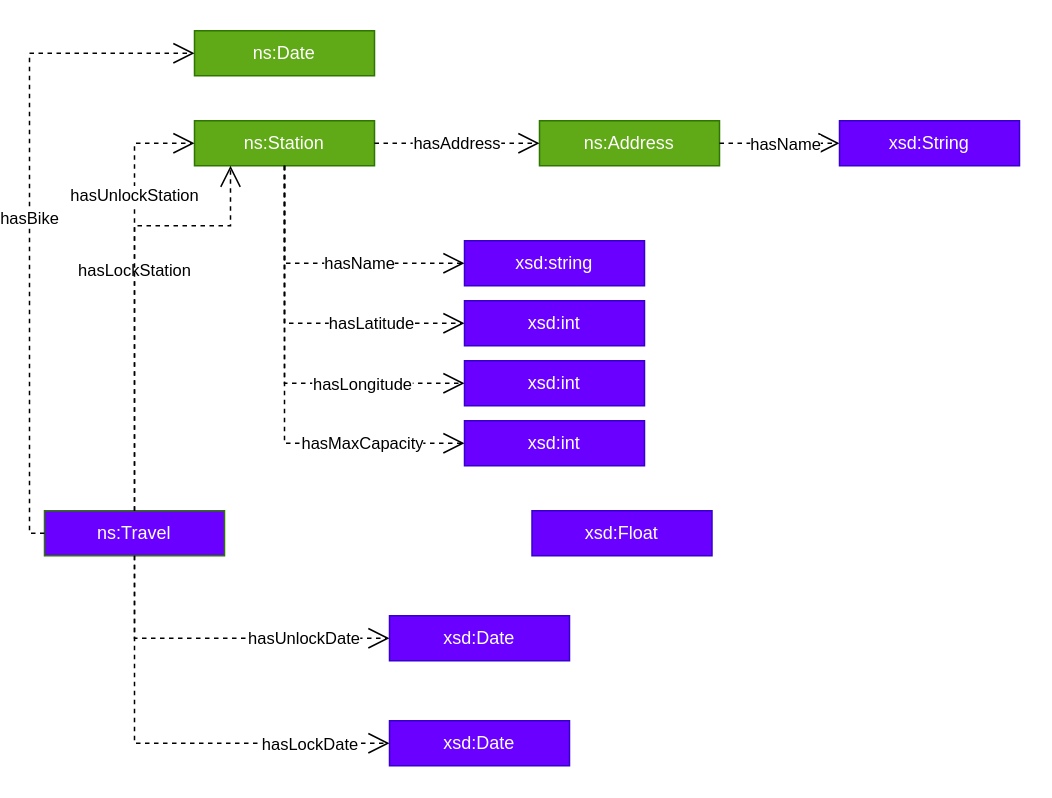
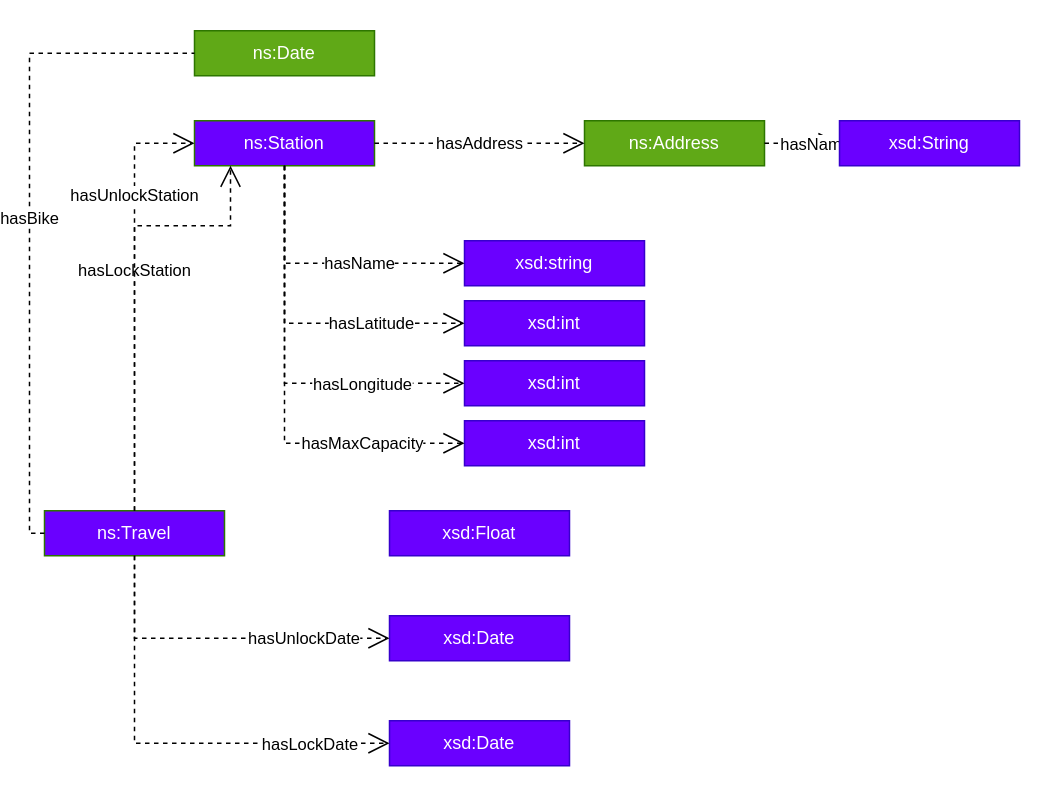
edge "ns:Travel" -> "ns:Date": arrowhead open -> none
node "ns:Station": fillcolor #60a917 -> #6a00ff
node "ns:Address": moved (629, 143) -> (674, 143)
node "xsd:Float": moved (622, 533) -> (479, 533)
